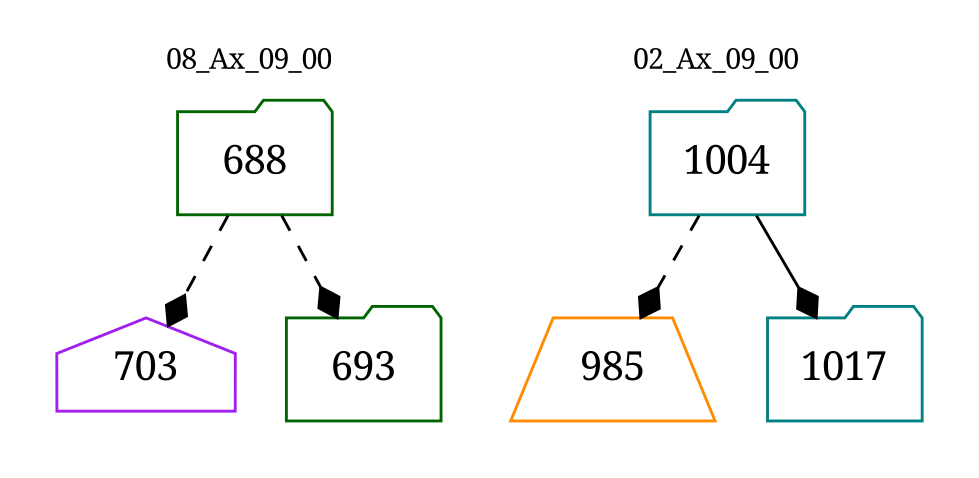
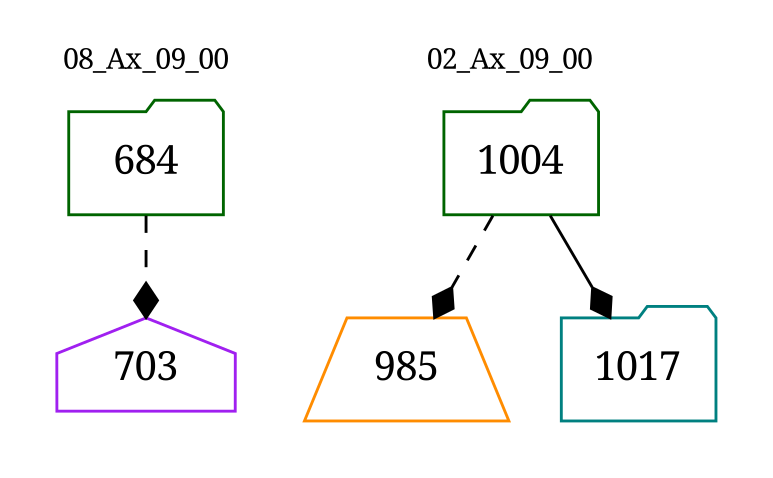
node "688": label "688" -> "684"
node "1004": color teal -> darkgreen
node "693": removed
